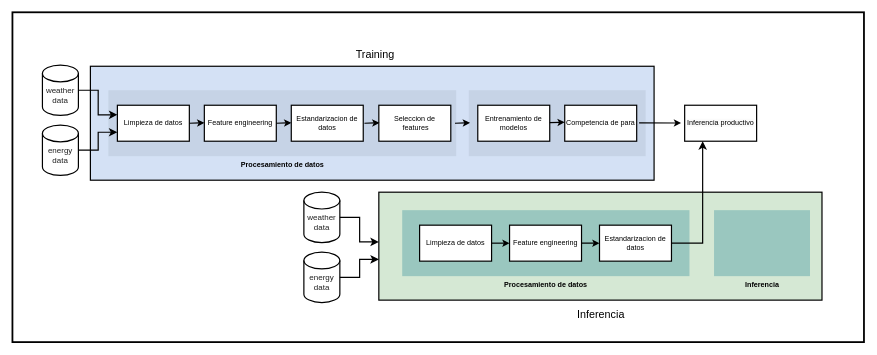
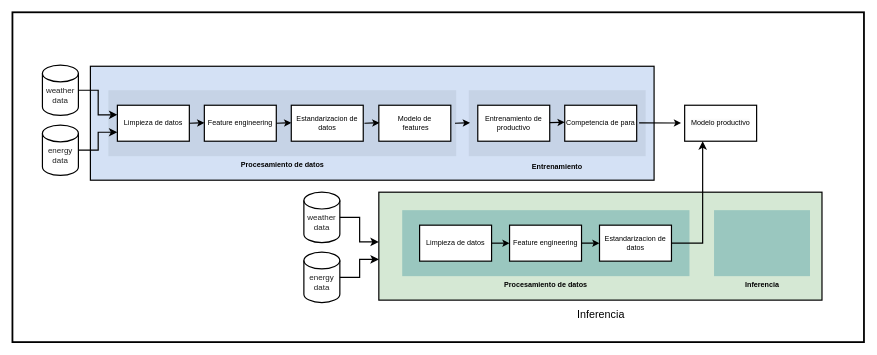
node "Training": removed
node "Seleccion de features": label "Seleccion de features" -> "Modelo de features"
node "Entrenamiento de modelos": label "Entrenamiento de modelos" -> "Entrenamiento de productivo"
node "Inferencia productivo": label "Inferencia productivo" -> "Modelo productivo"
node "Entrenamiento": added
